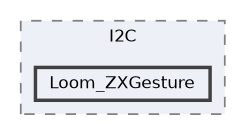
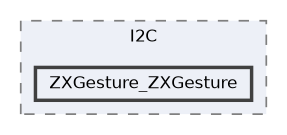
node "Loom_ZXGesture": label "Loom_ZXGesture" -> "ZXGesture_ZXGesture"
